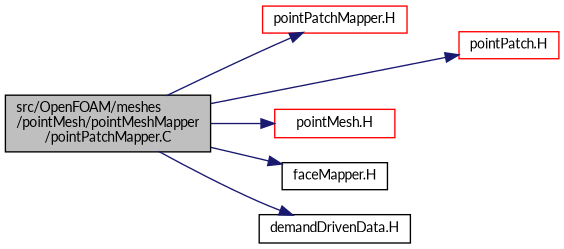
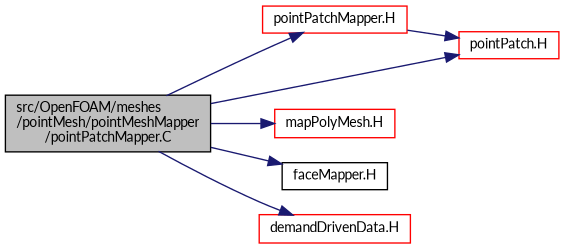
edge "pointPatchMapper.H" -> "pointPatch.H": added
node "pointMesh.H": label "pointMesh.H" -> "mapPolyMesh.H"
node "demandDrivenData.H": color black -> red
